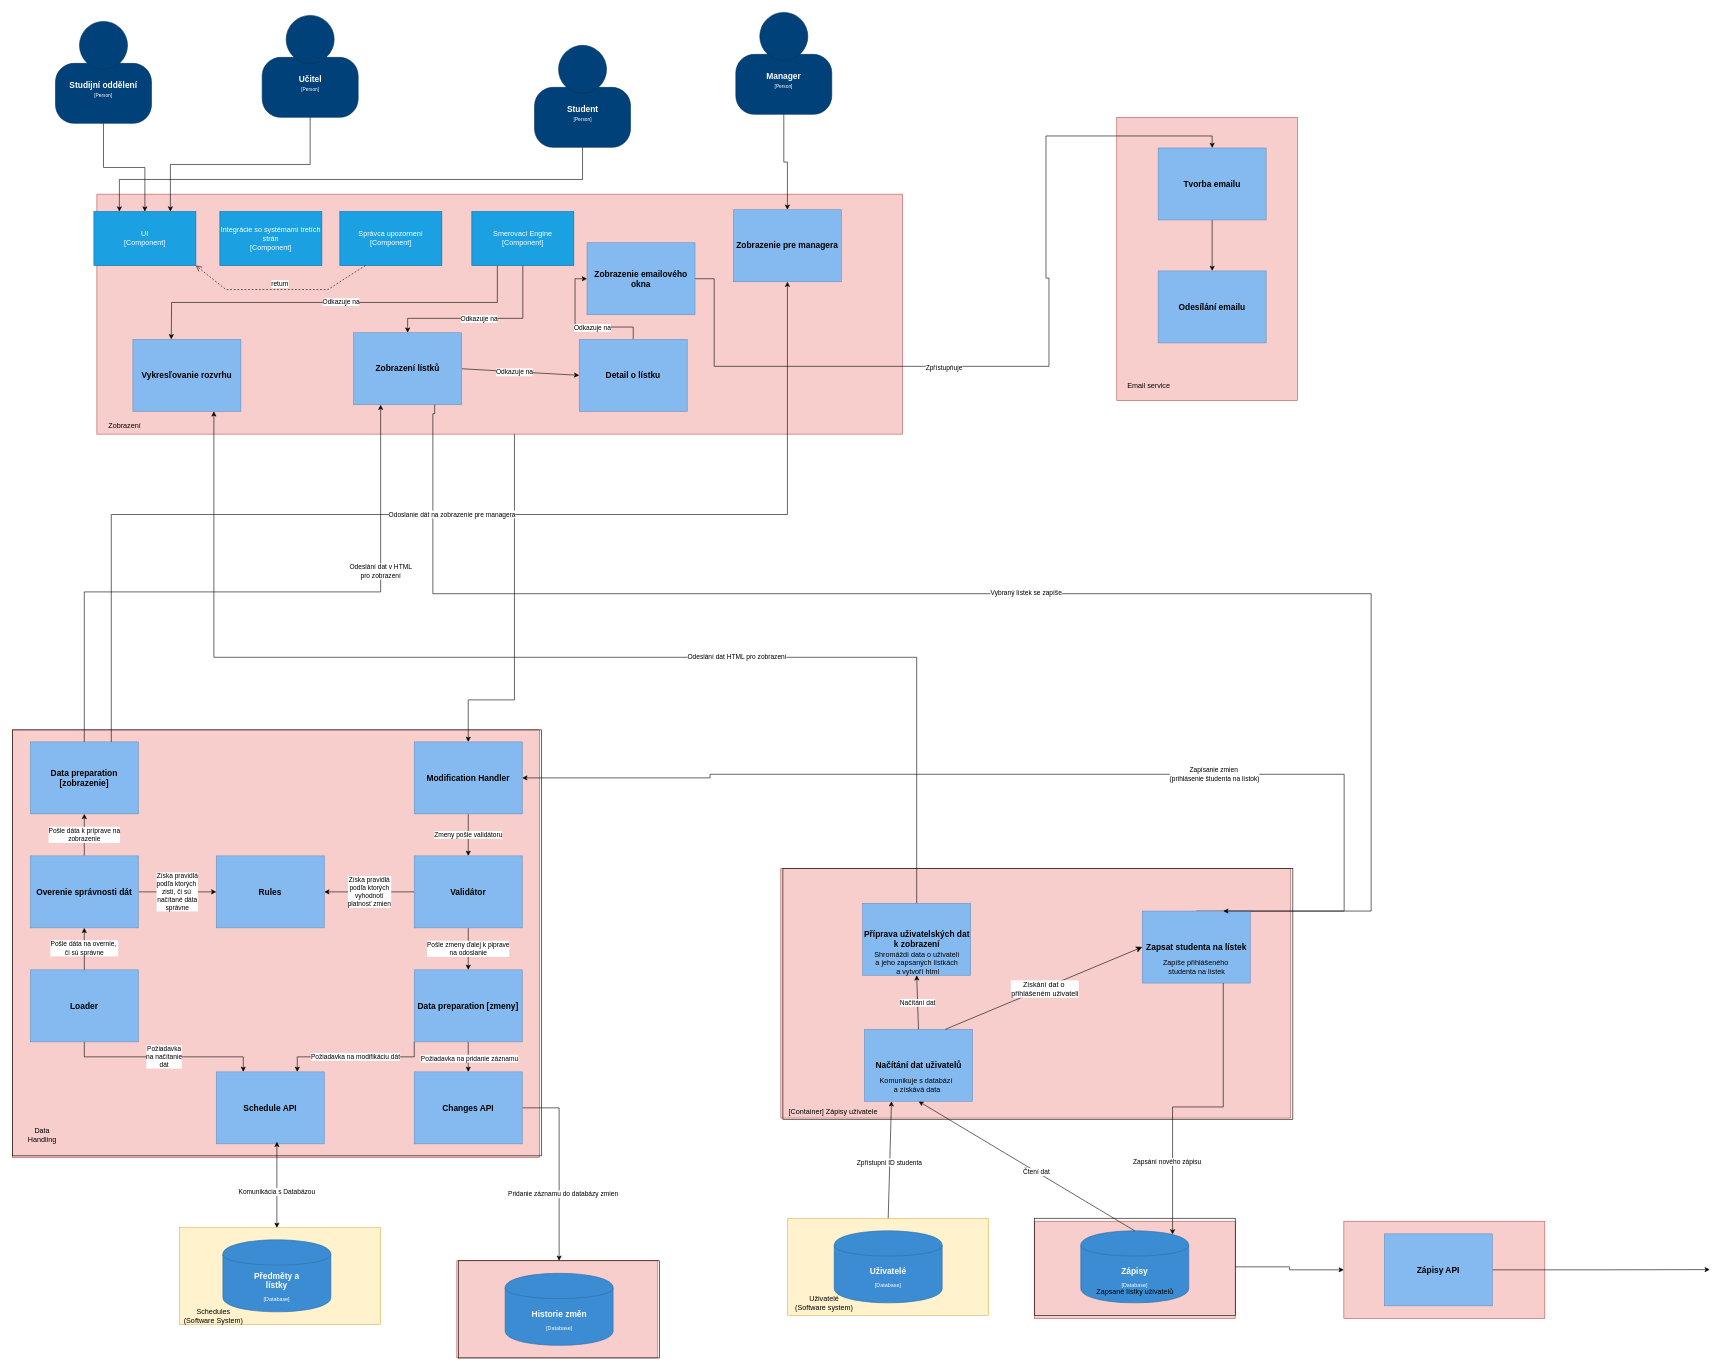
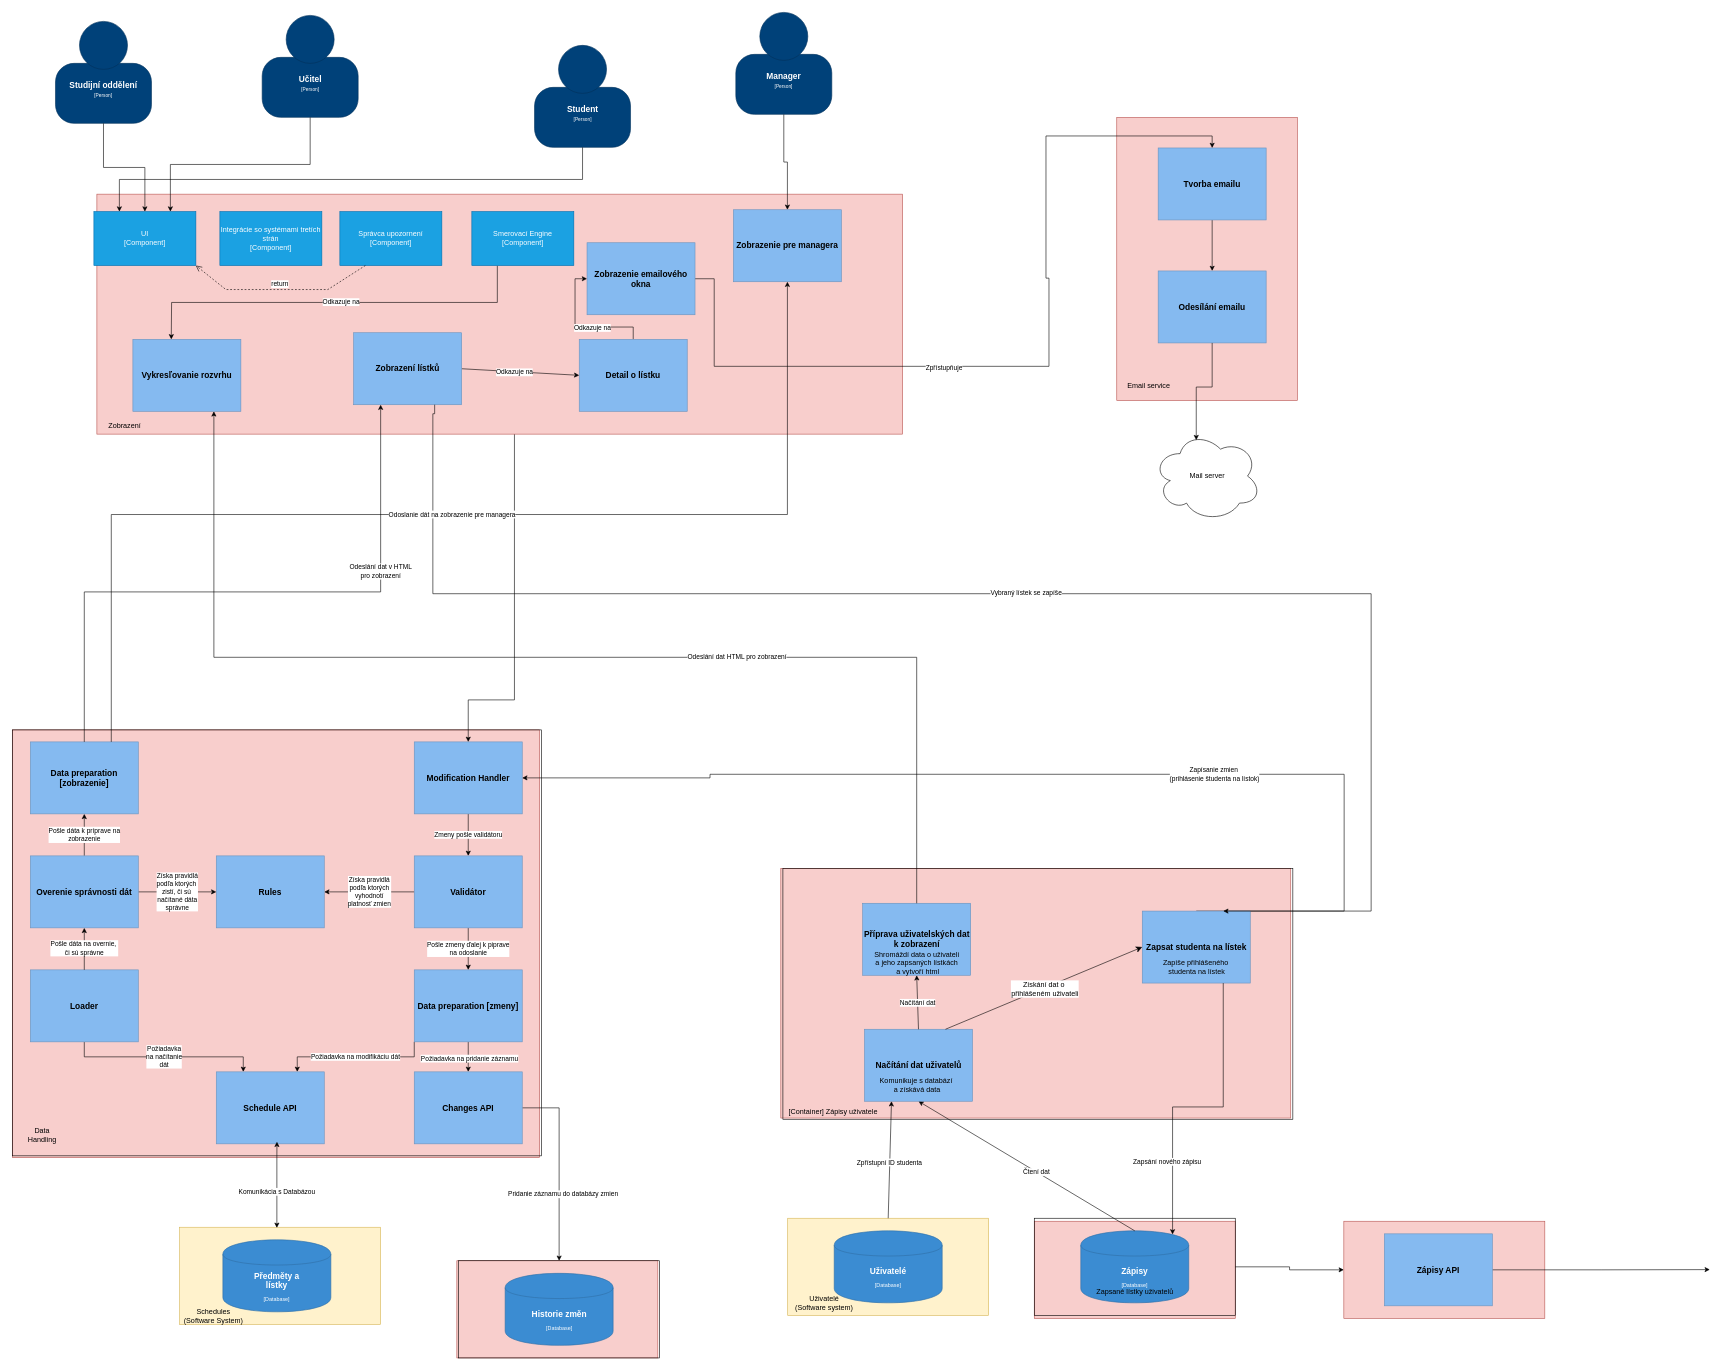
edge "Smerovací Engine [Component]" -> "Zobrazení lístků": removed, label "Odkazuje na"
edge "Odesílání emailu" -> "Mail server": added
node "Mail server": added
